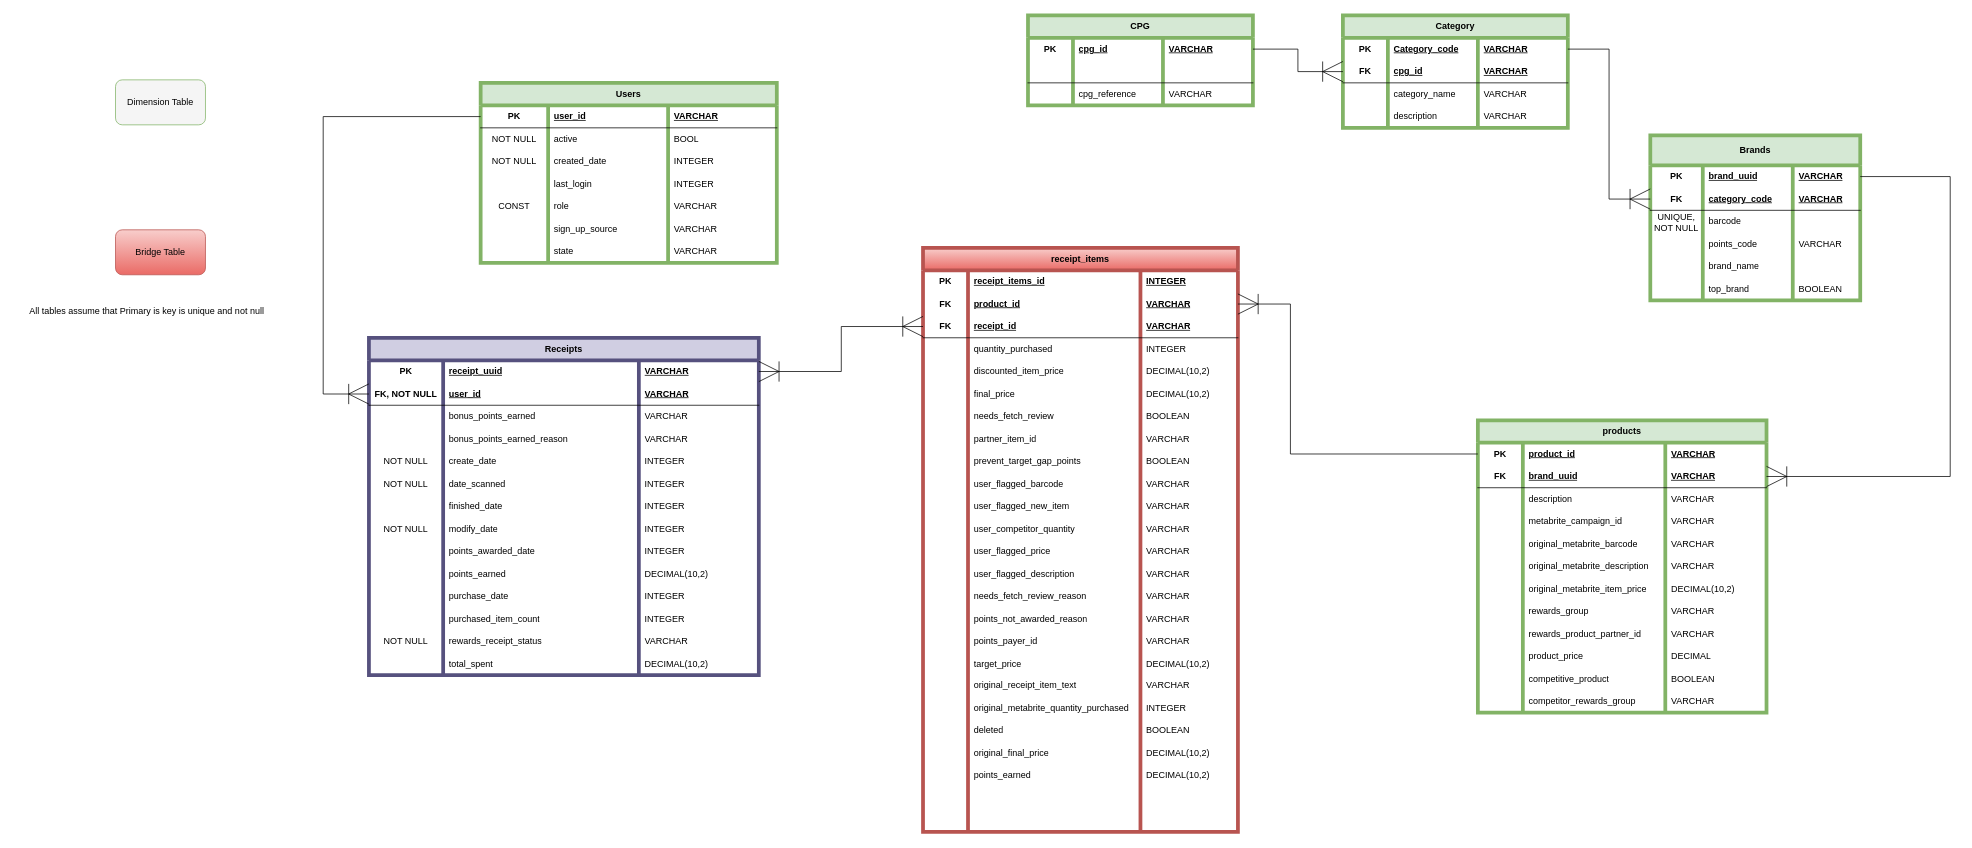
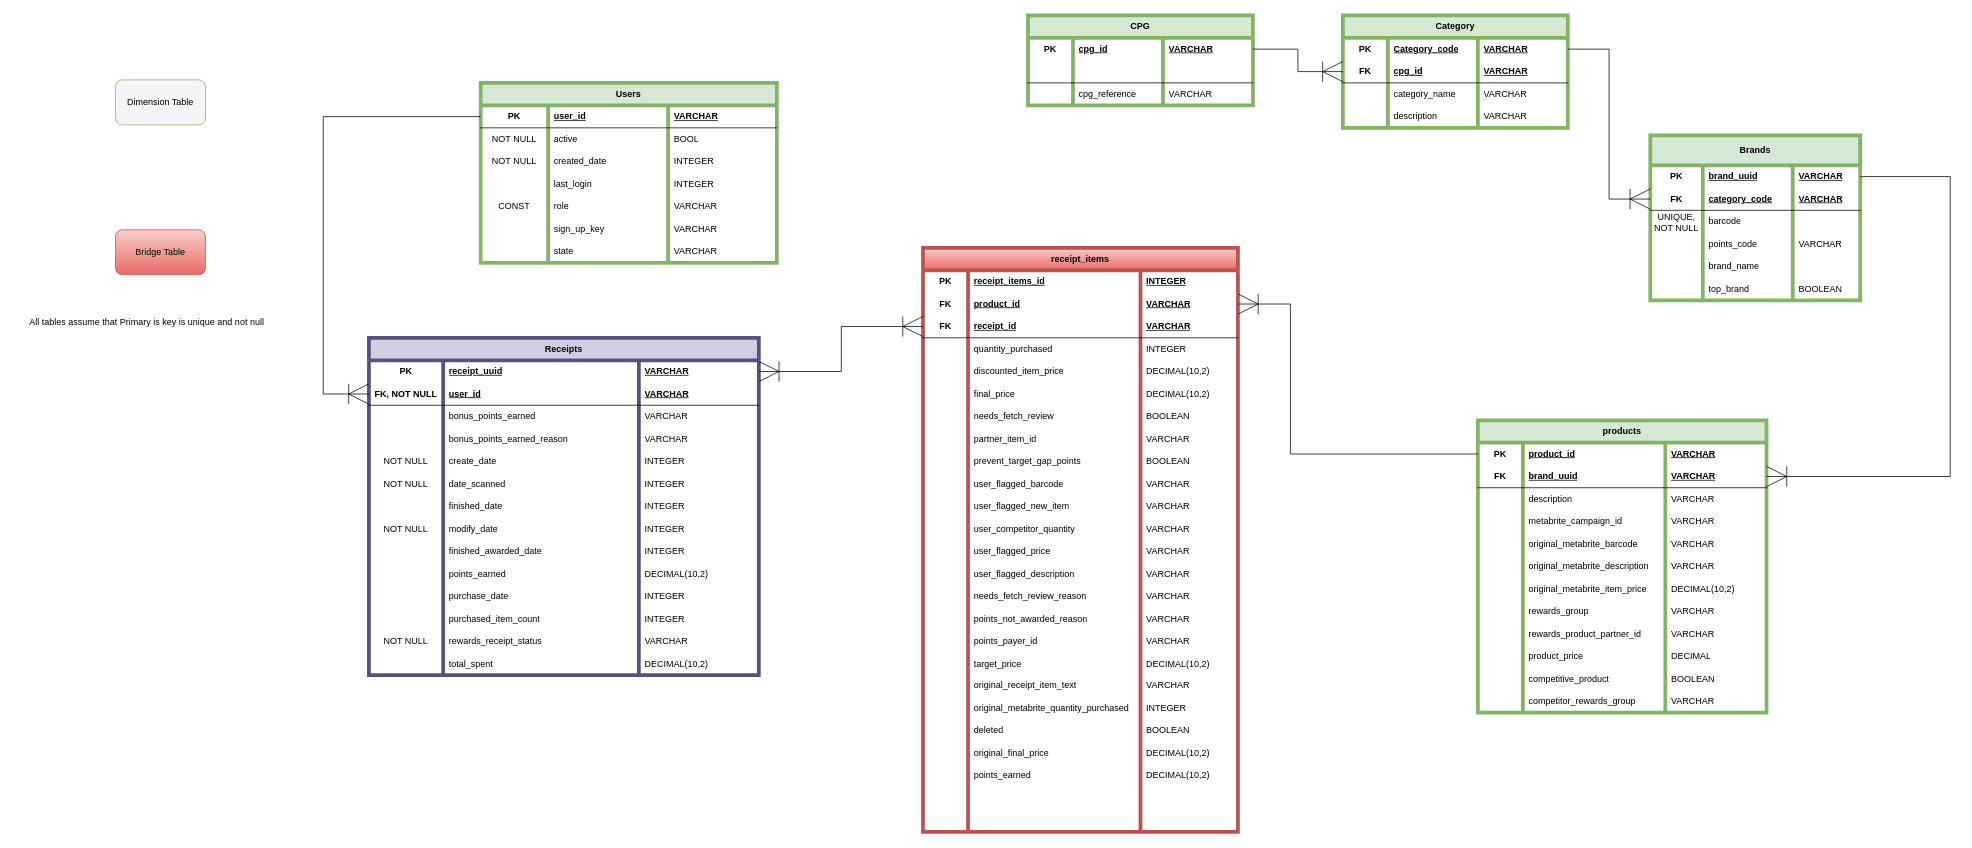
node "sign_up_source": label "sign_up_source" -> "sign_up_key"
node "All tables assume that Primary is key is unique and not null": moved (147, 312) -> (147, 323)
node "points_awarded_date": label "points_awarded_date" -> "finished_awarded_date"
